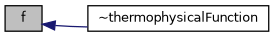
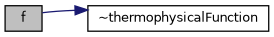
edge "~thermophysicalFunction" -> "f": reversed
